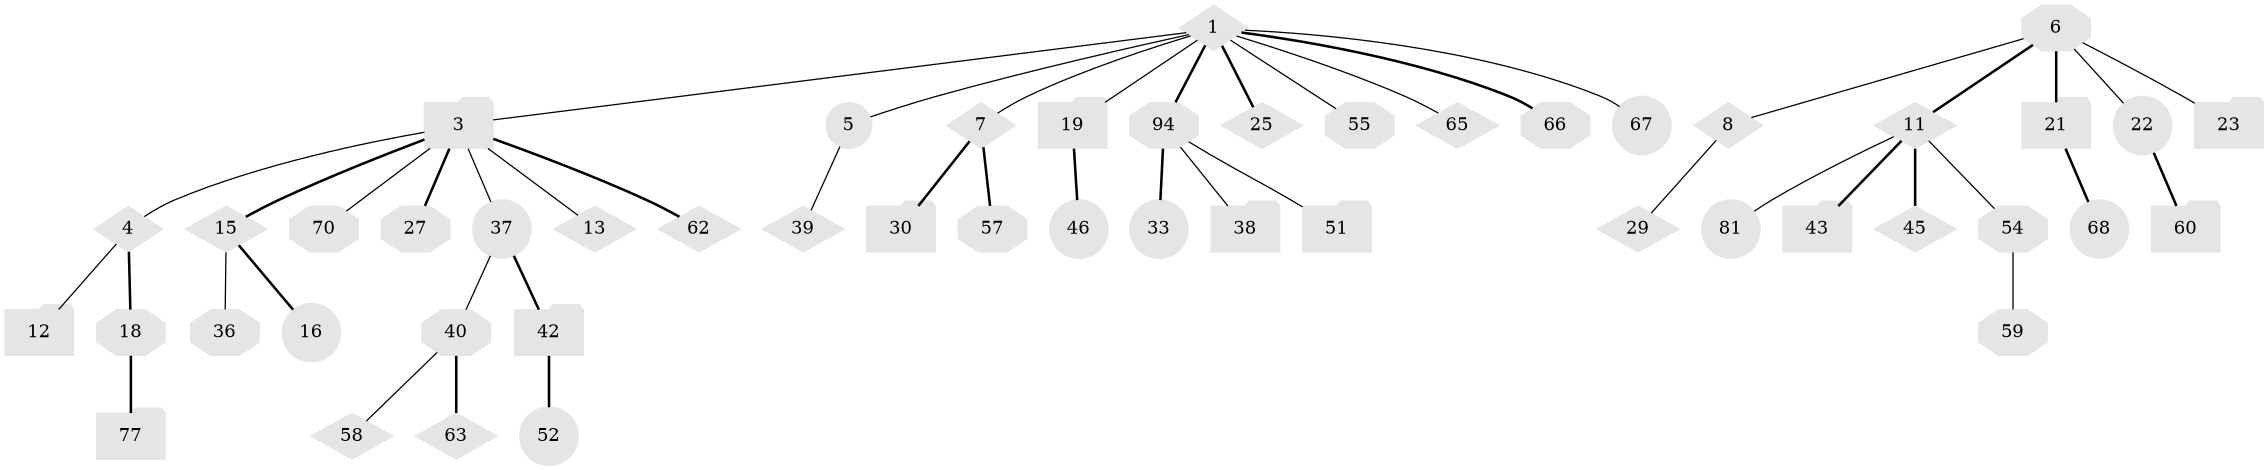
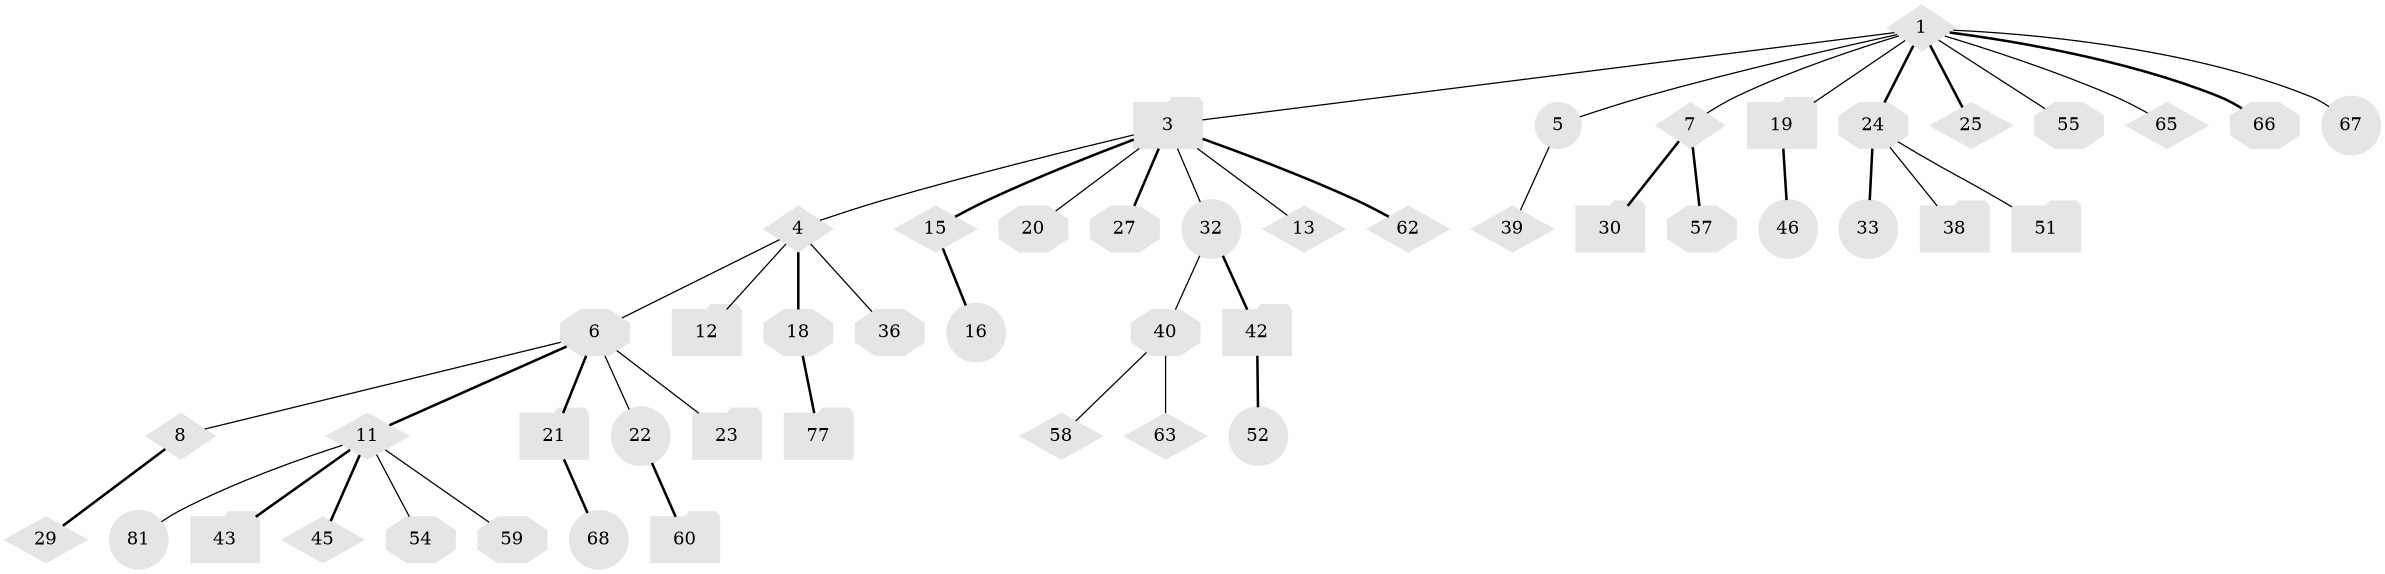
node "94": label "94" -> "24"
edge "8" -- "29": style solid -> bold
node "70": label "70" -> "20"
node "37": label "37" -> "32"
edge "4" -- "6": added
edge "15" -- "36": now "4" -- "36"
edge "54" -- "59": now "11" -- "59"
edge "40" -- "63": style bold -> solid
